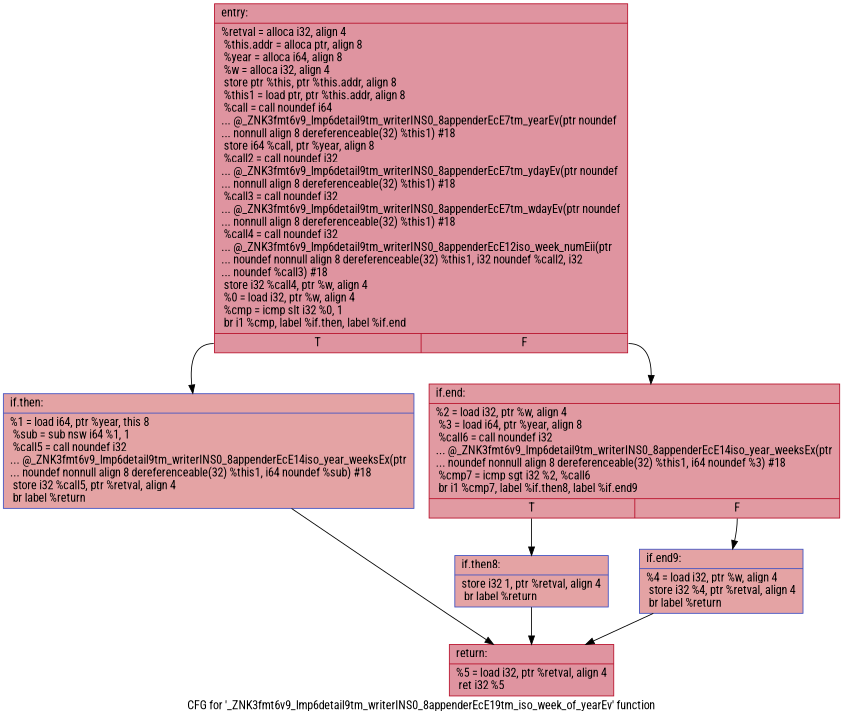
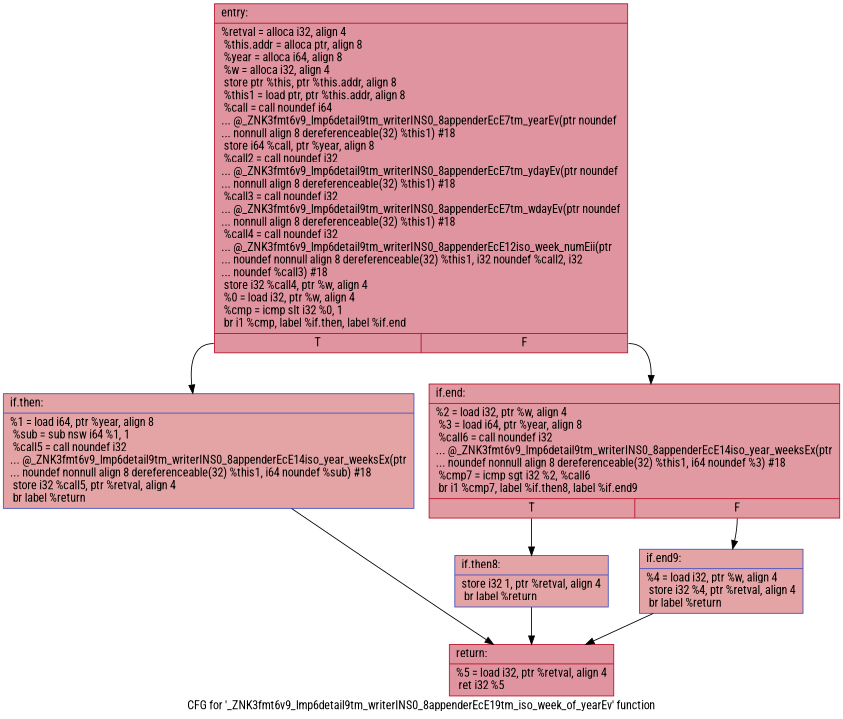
node "if.then:": text "%1 = load i64, ptr %year, this 8" -> "%1 = load i64, ptr %year, align 8"
